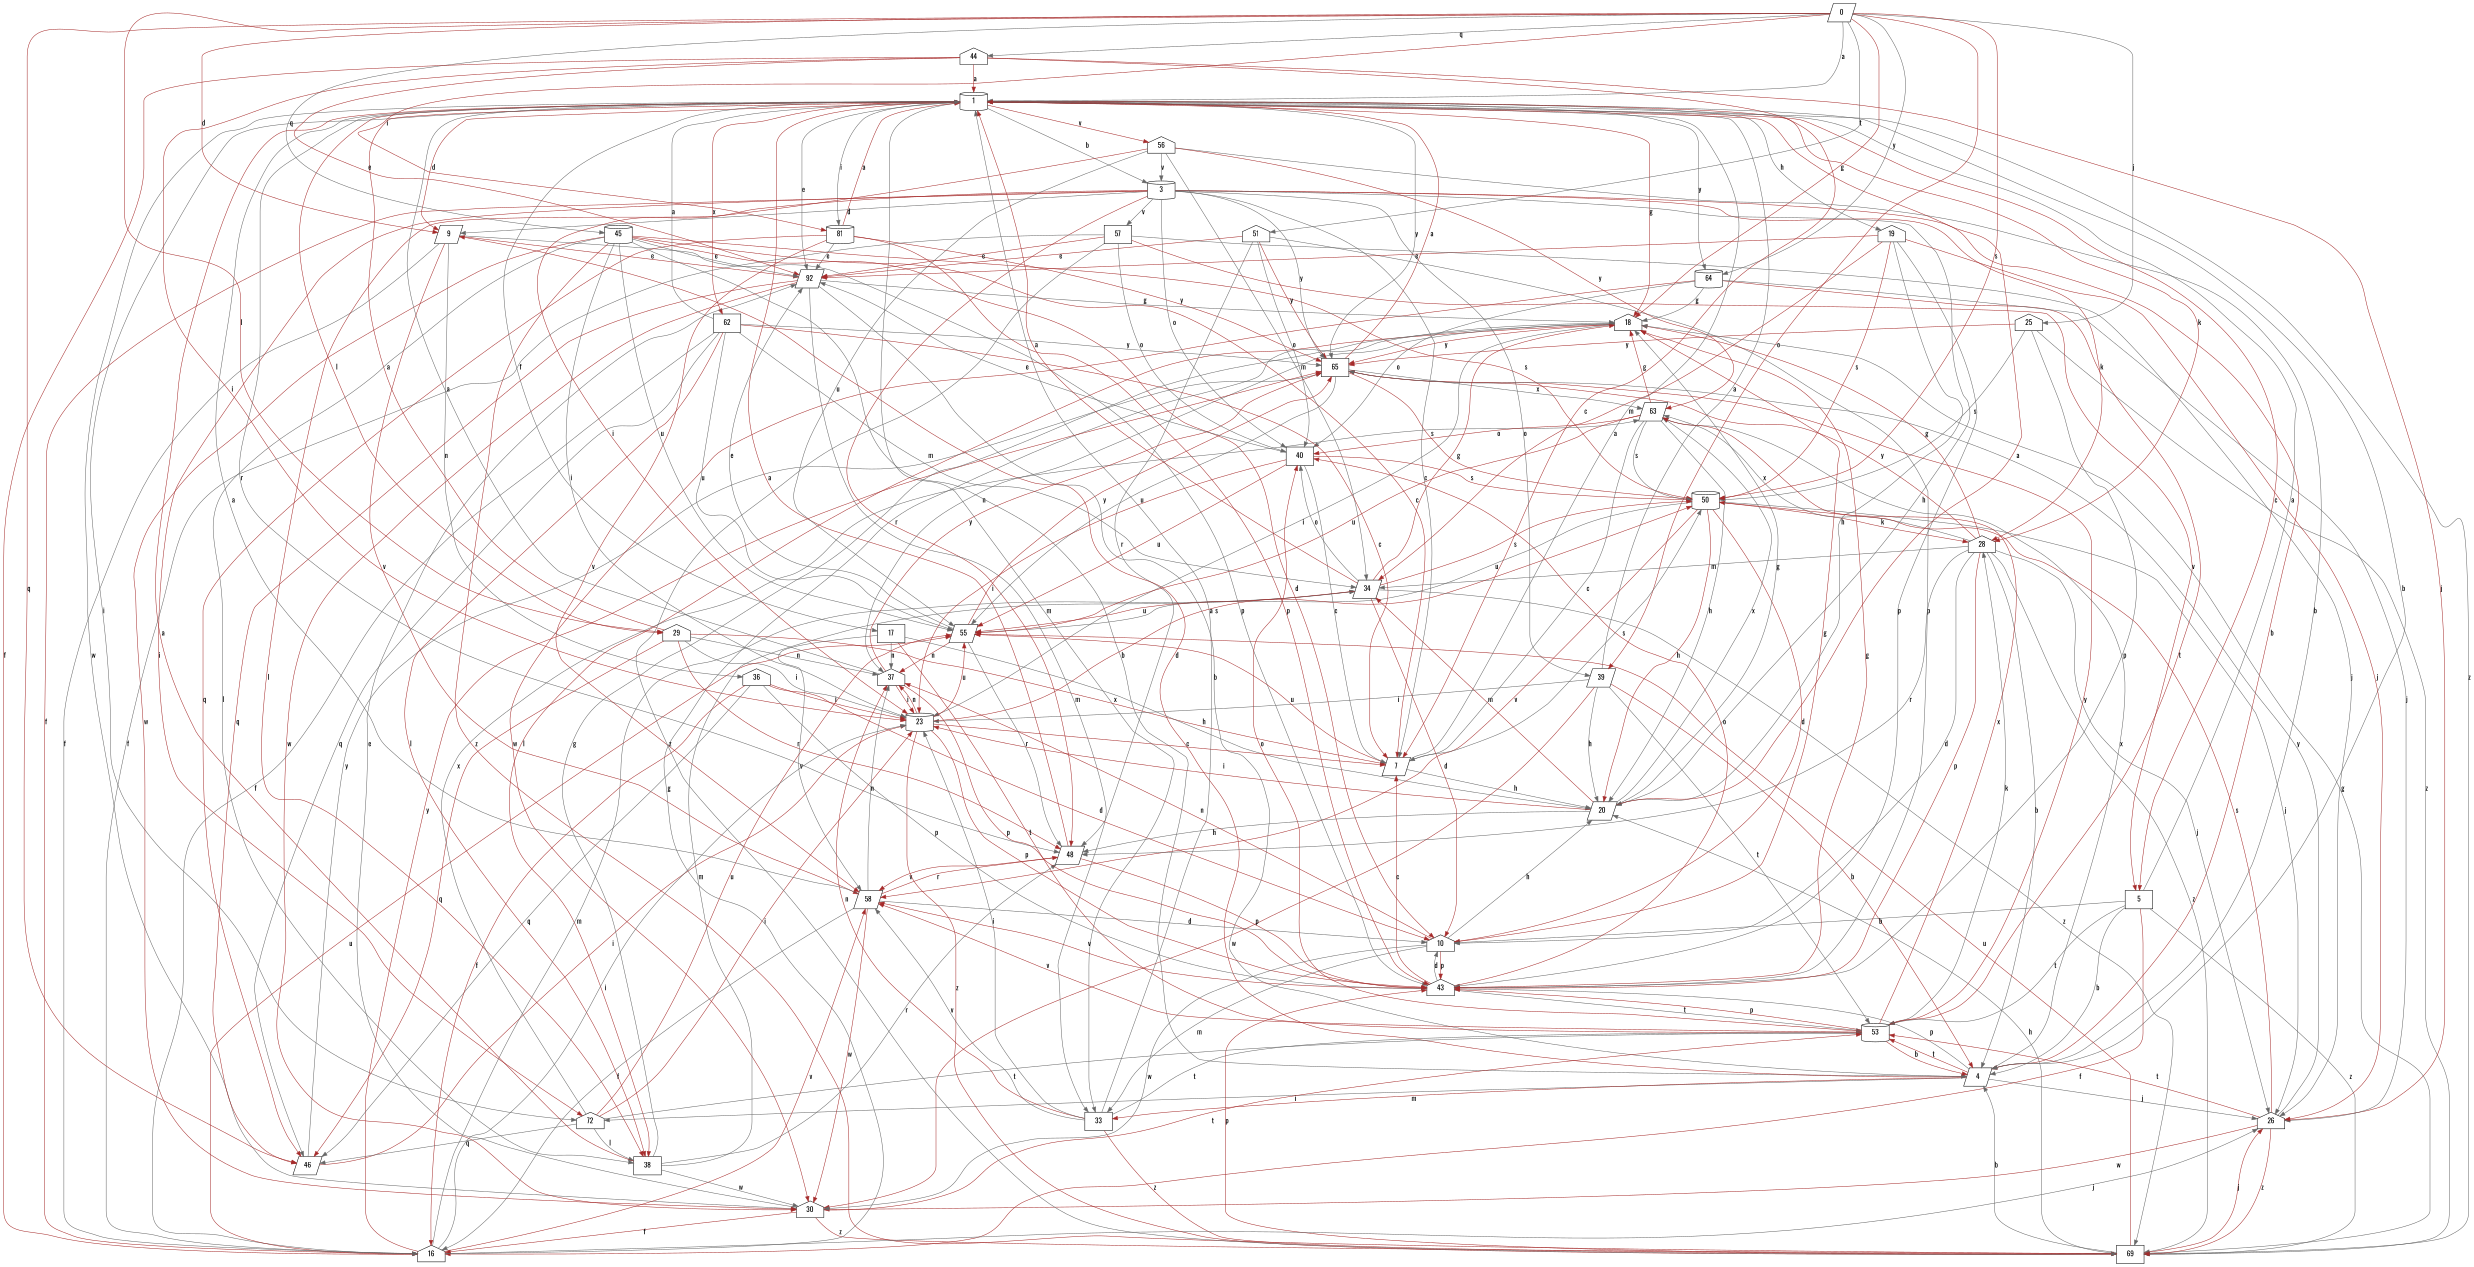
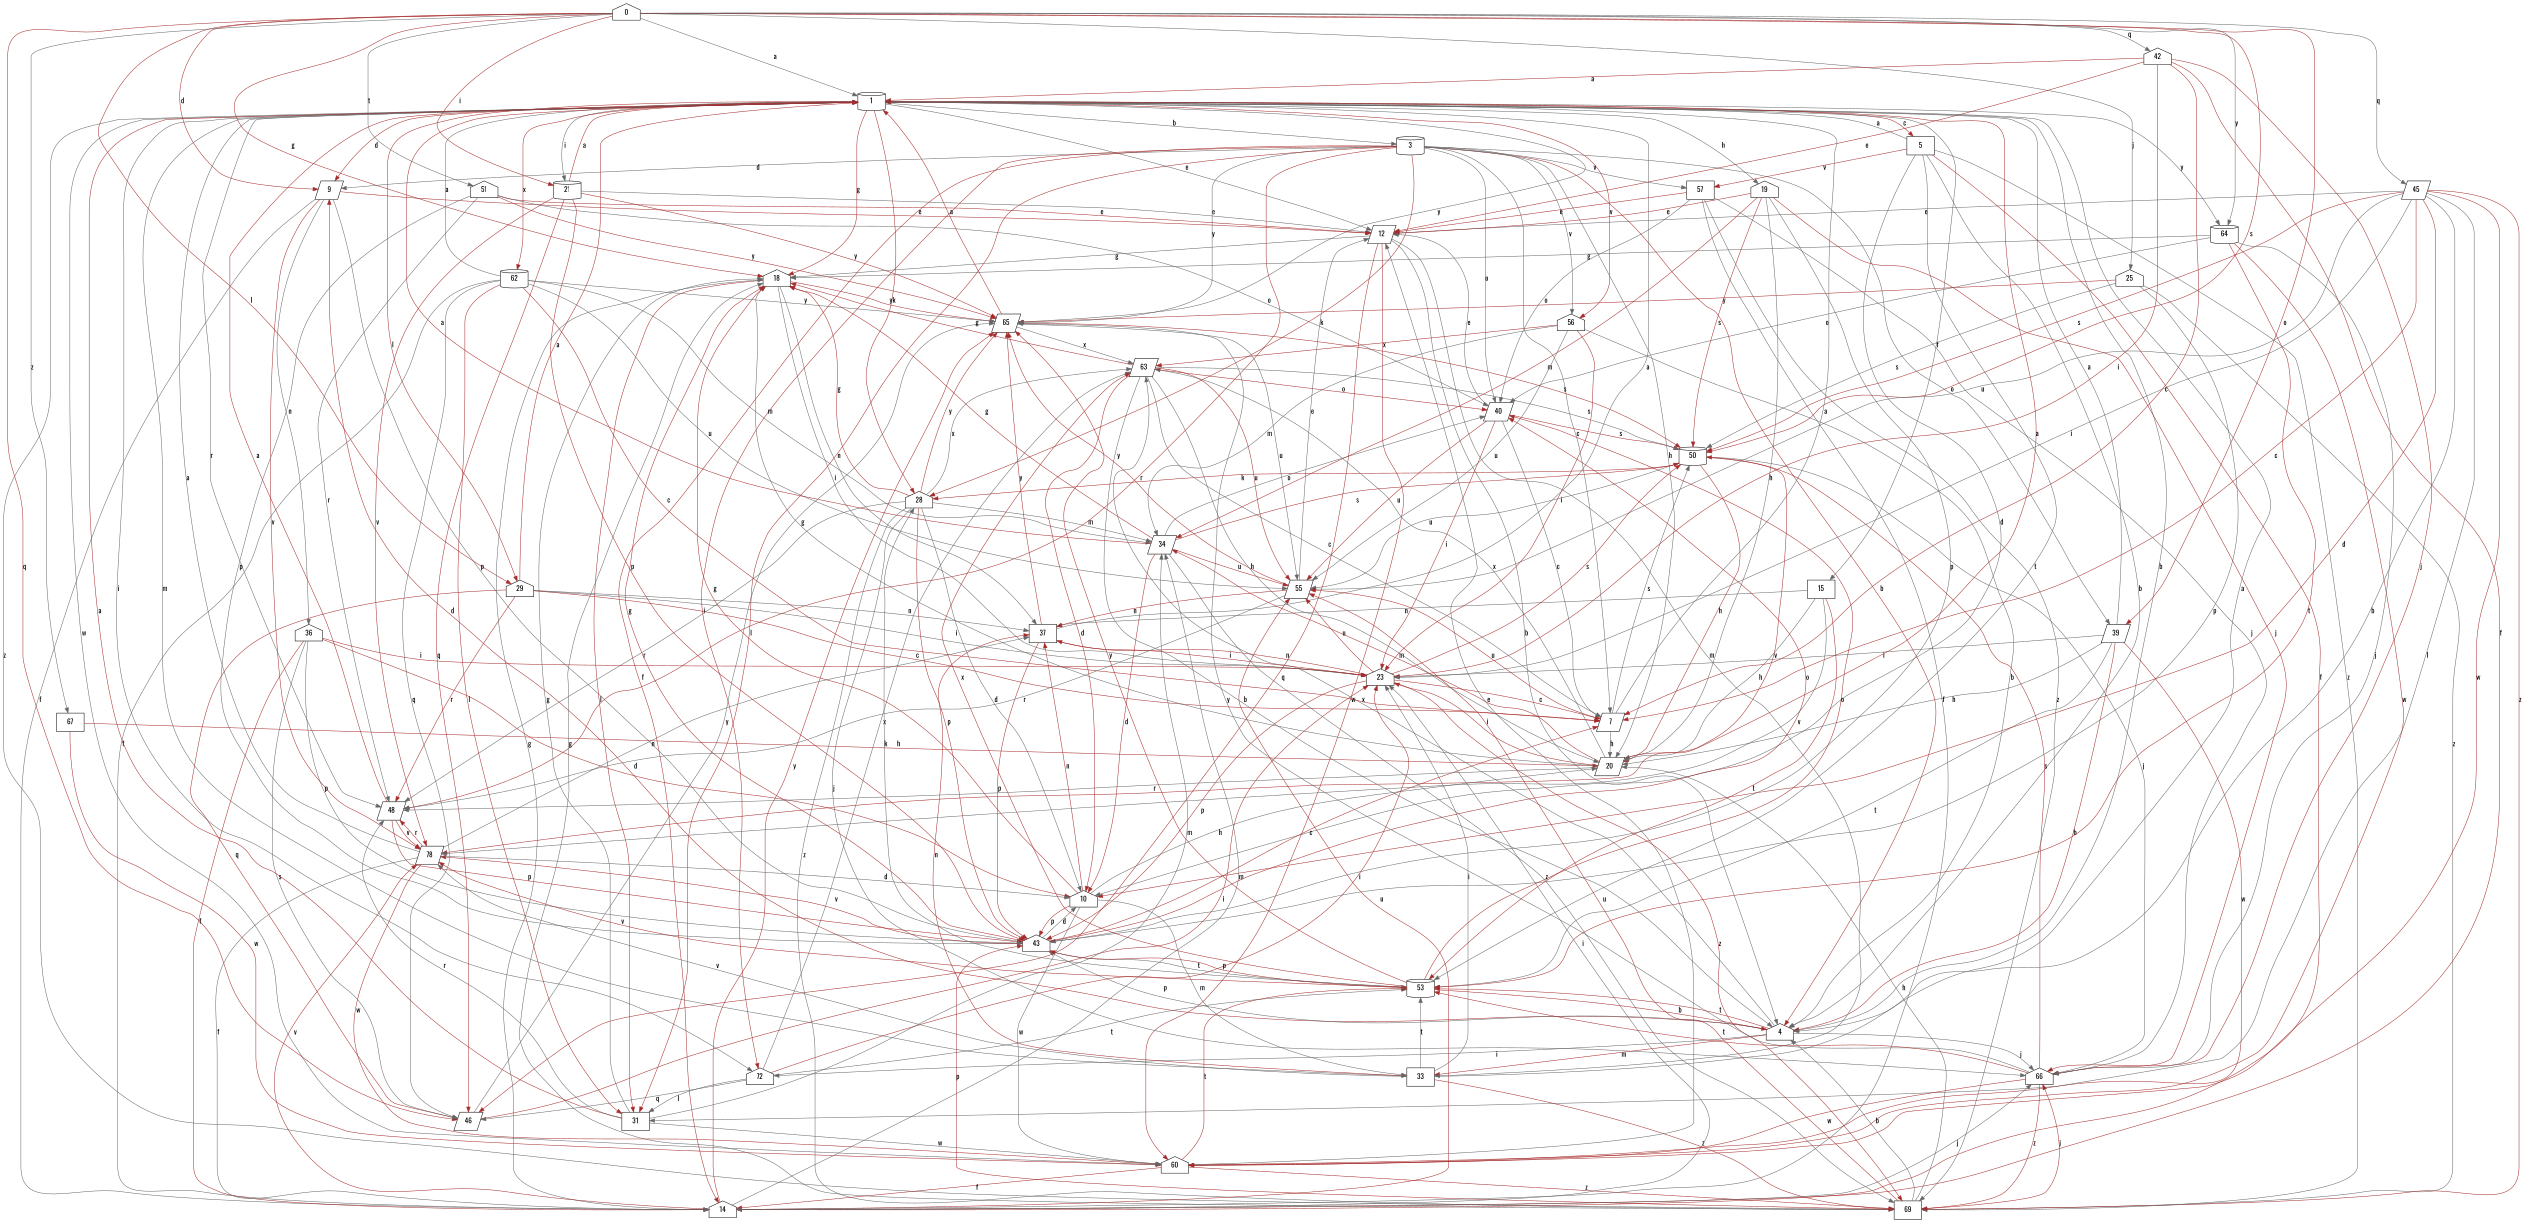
node "0": shape parallelogram -> house
node "44": label "44" -> "42"
edge "56" -> "3": reversed
node "45": shape cylinder -> parallelogram
node "81": label "81" -> "21"
node "92": label "92" -> "12"
edge "56" -> "63": label "y" -> "x"
edge "57" -> "5": reversed
node "62": shape box -> cylinder
node "65": shape box -> parallelogram
node "40": shape box -> parallelogram
node "17": label "17" -> "15"
node "37": shape house -> box
edge "29" -> "7": label "x" -> "c"
node "67": added
node "23": shape cylinder -> house
edge "50" -> "10": now "63" -> "10"
edge "28" -> "4": now "63" -> "4"
edge "20" -> "48": label "h" -> "r"
edge "72" -> "55": removed, label "u"
node "58": label "58" -> "78"
edge "36" -> "46": label "q" -> "s"
edge "5" -> "10": label "b" -> "d"
node "4": shape parallelogram -> house
node "26": label "26" -> "66"
node "38": label "38" -> "31"
node "30": label "30" -> "60"
node "16": label "16" -> "14"
